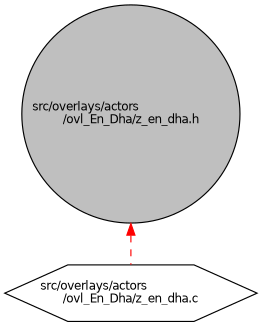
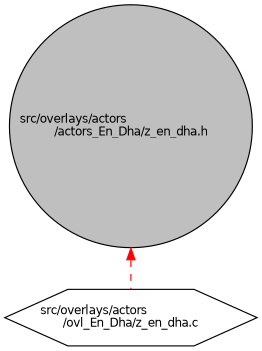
node "src/overlays/actors /ovl_En_Dha/z_en_dha.h": label "src/overlays/actors /ovl_En_Dha/z_en_dha.h" -> "src/overlays/actors /actors_En_Dha/z_en_dha.h"
